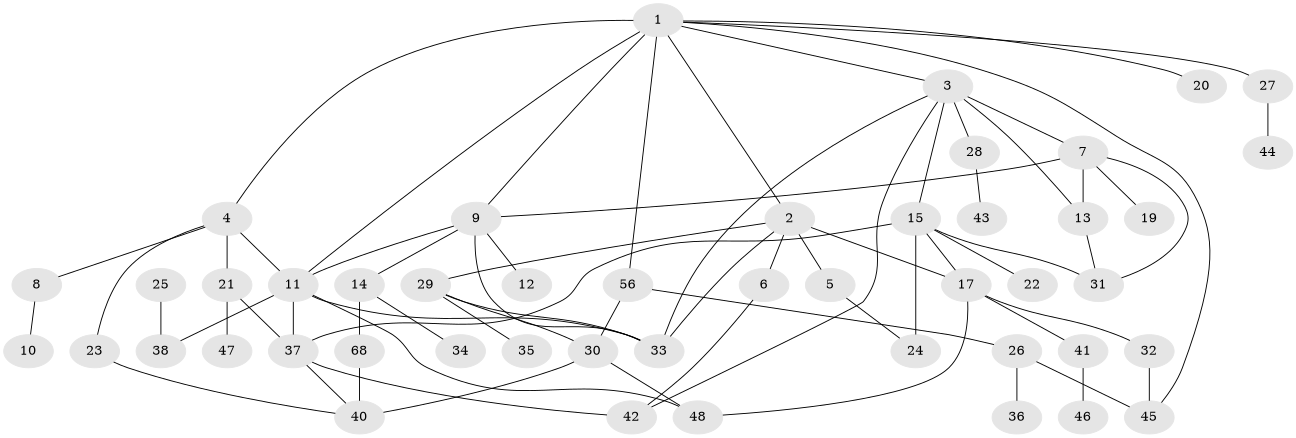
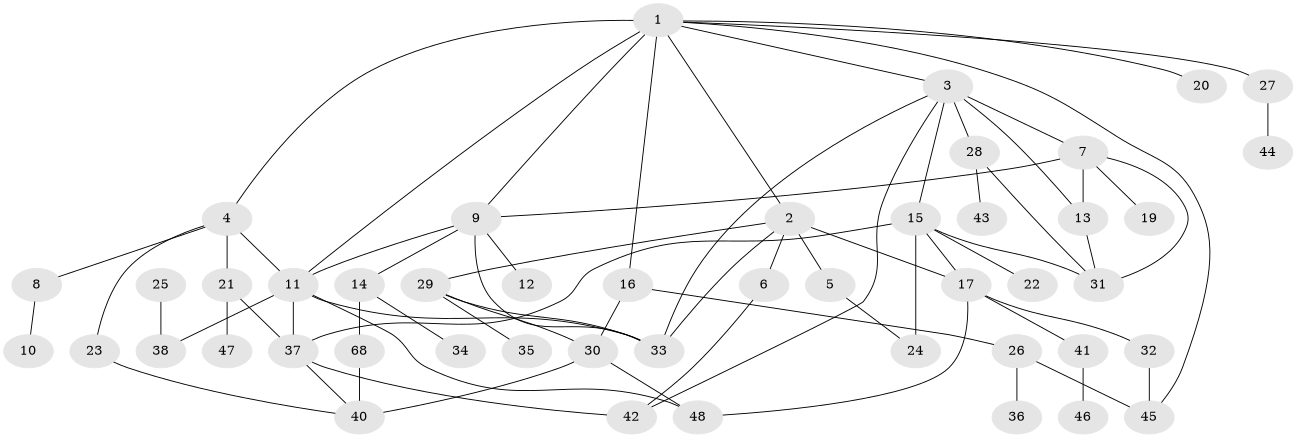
edge "28" -- "31": added
node "56": label "56" -> "16"
